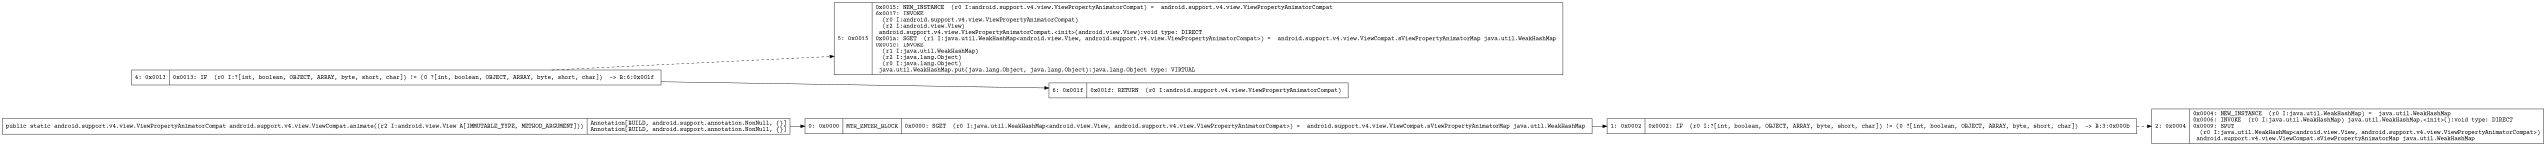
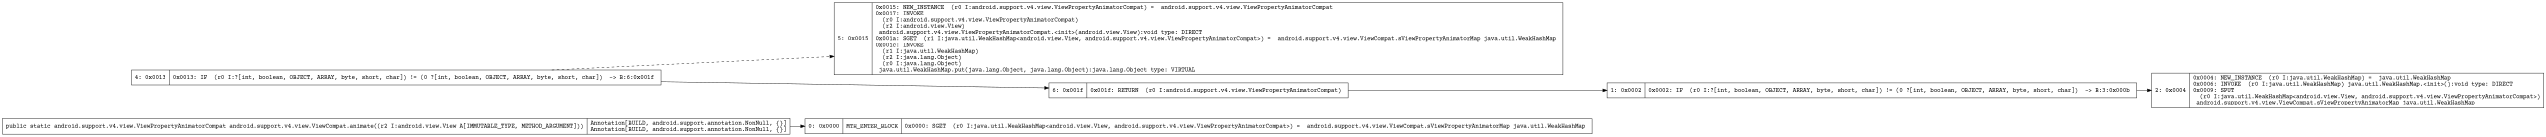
node "5: 0x0015": text "6x0017: INVOKE" -> "0x0017: INVOKE"
edge "0: 0x0000" -> "1: 0x0002": now "6: 0x001f" -> "1: 0x0002"
edge "1: 0x0002" -> "2: 0x0004": style dashed -> solid
